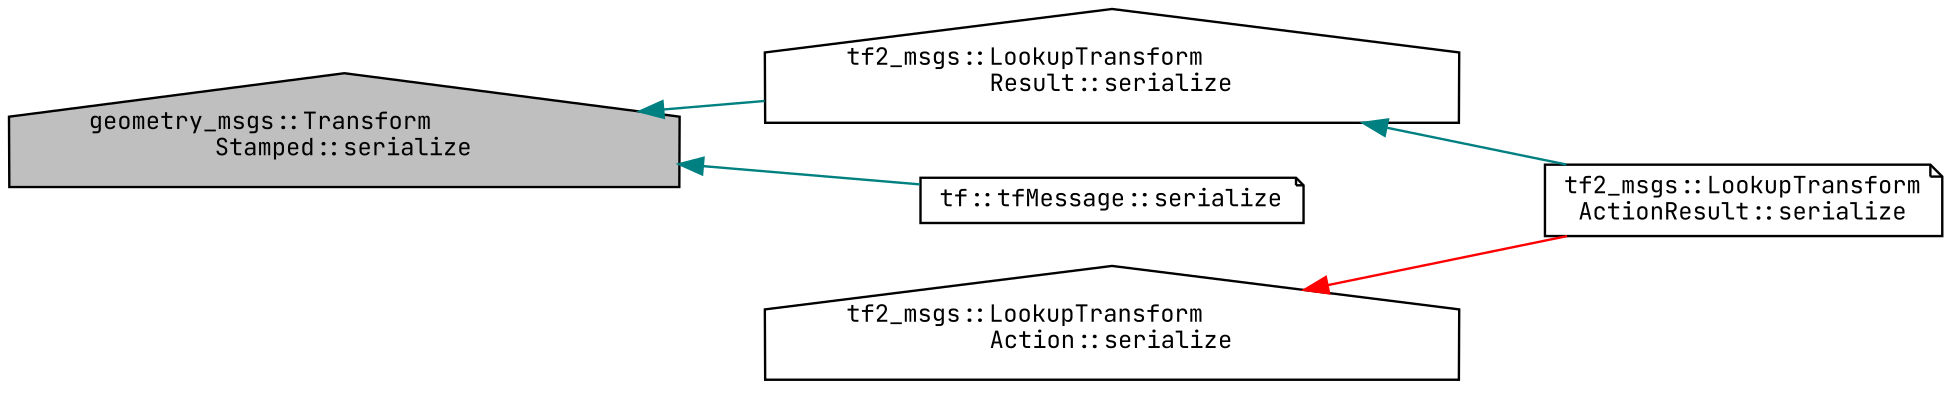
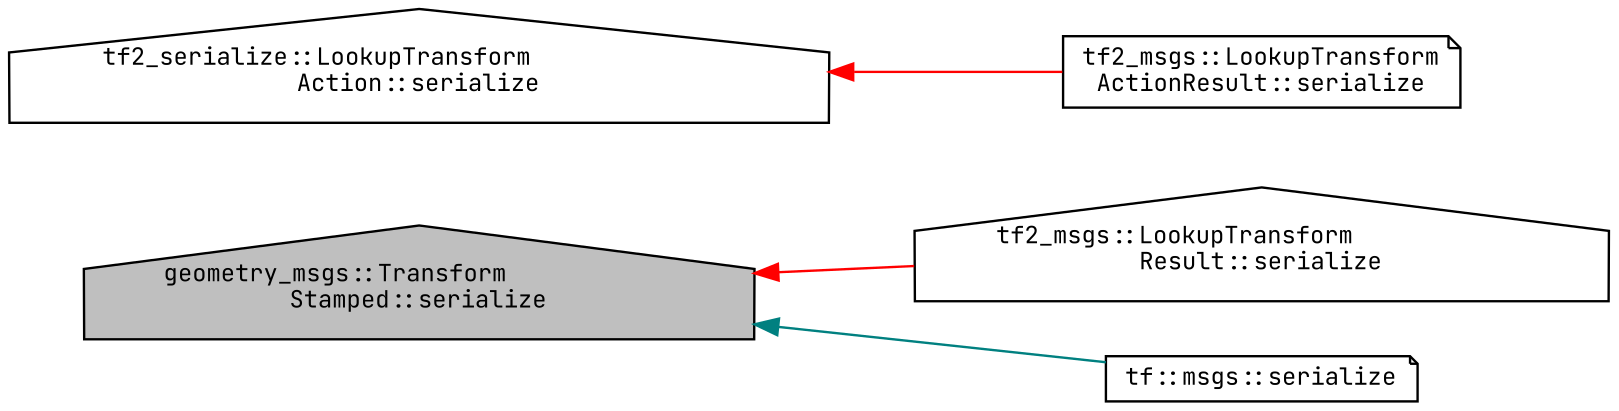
edge "tf2_msgs::LookupTransform Result::serialize" -> "geometry_msgs::Transform Stamped::serialize": color teal -> red
edge "tf2_msgs::LookupTransform ActionResult::serialize" -> "tf2_msgs::LookupTransform Result::serialize": removed
node "tf::tfMessage::serialize": label "tf::tfMessage::serialize" -> "tf::msgs::serialize"
node "tf2_msgs::LookupTransform Action::serialize": label "tf2_msgs::LookupTransform Action::serialize" -> "tf2_serialize::LookupTransform Action::serialize"
